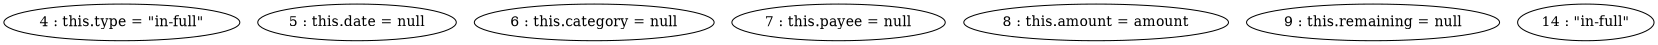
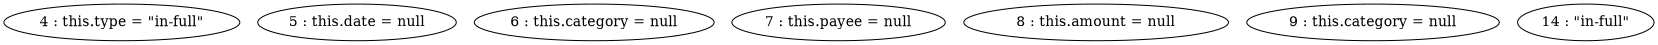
node "8 : this.amount = amount": label "8 : this.amount = amount" -> "8 : this.amount = null"
node "9 : this.remaining = null": label "9 : this.remaining = null" -> "9 : this.category = null"
